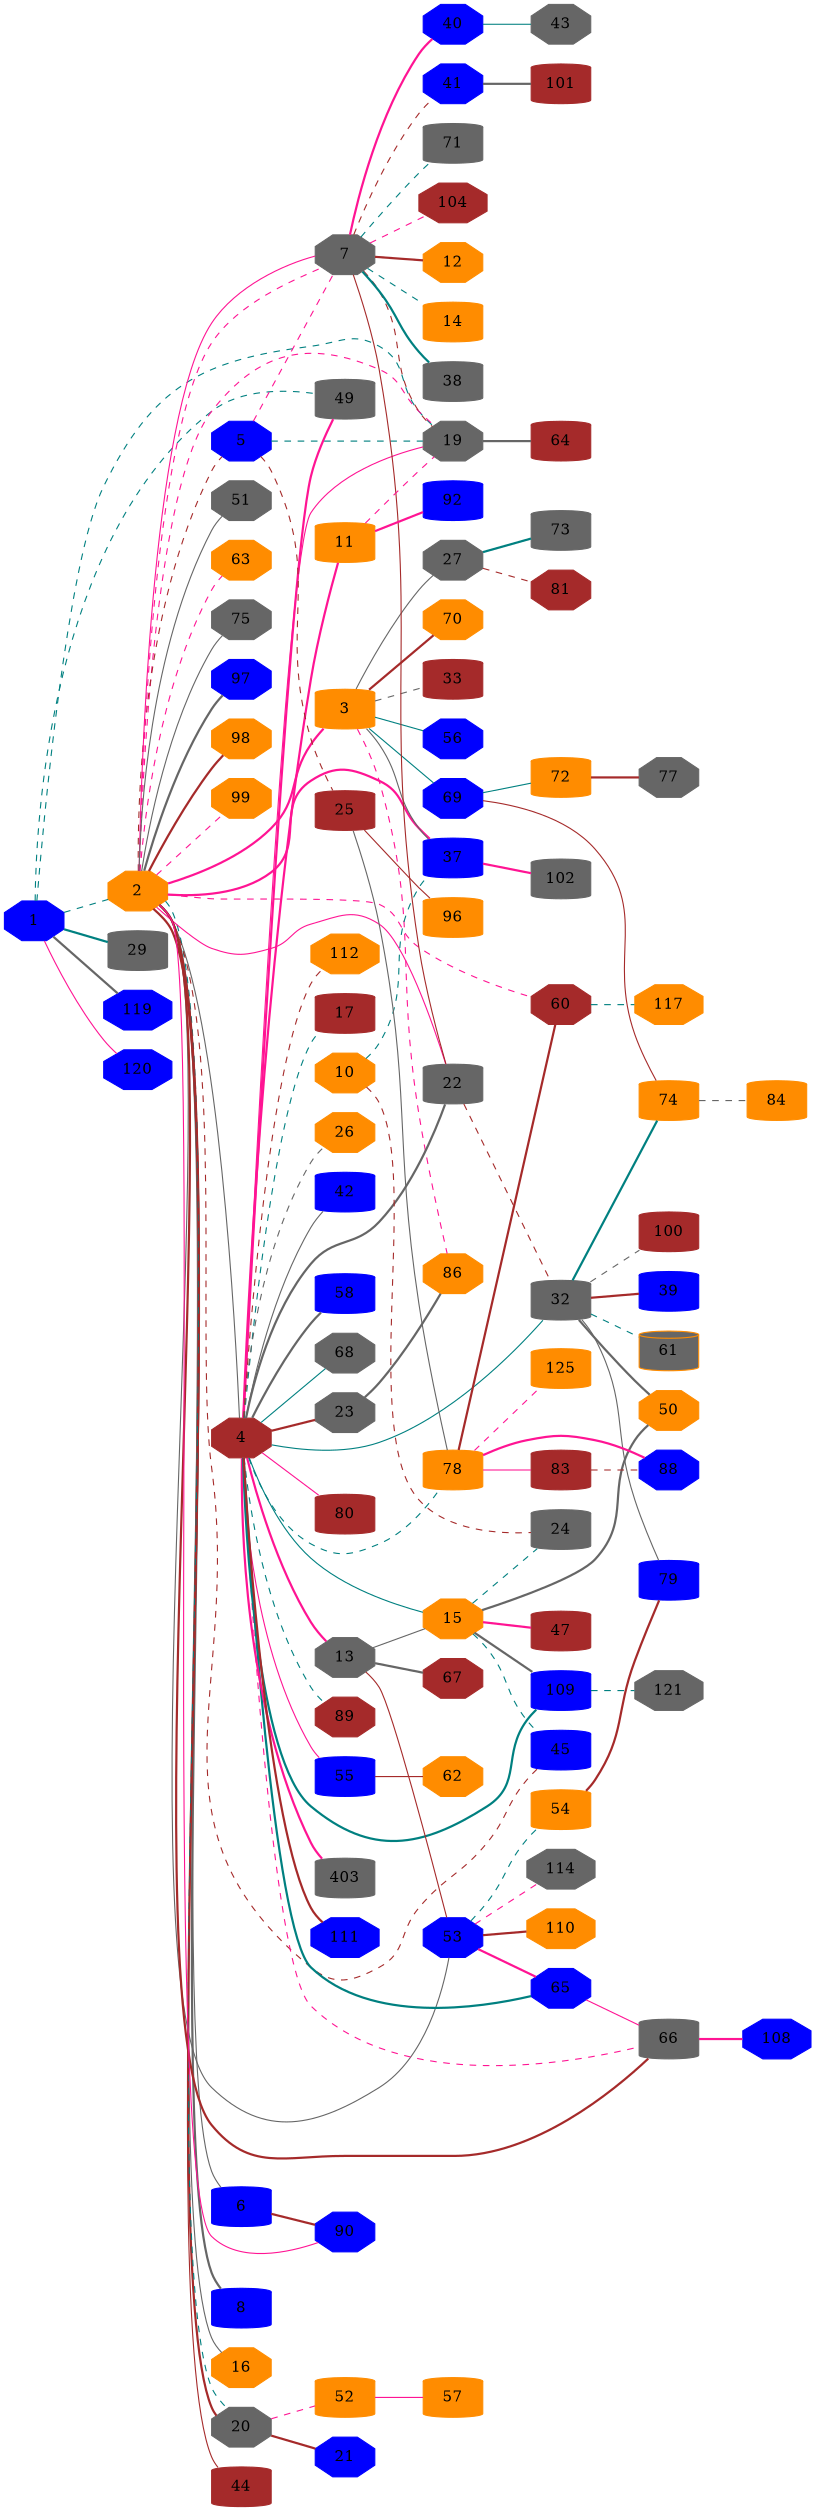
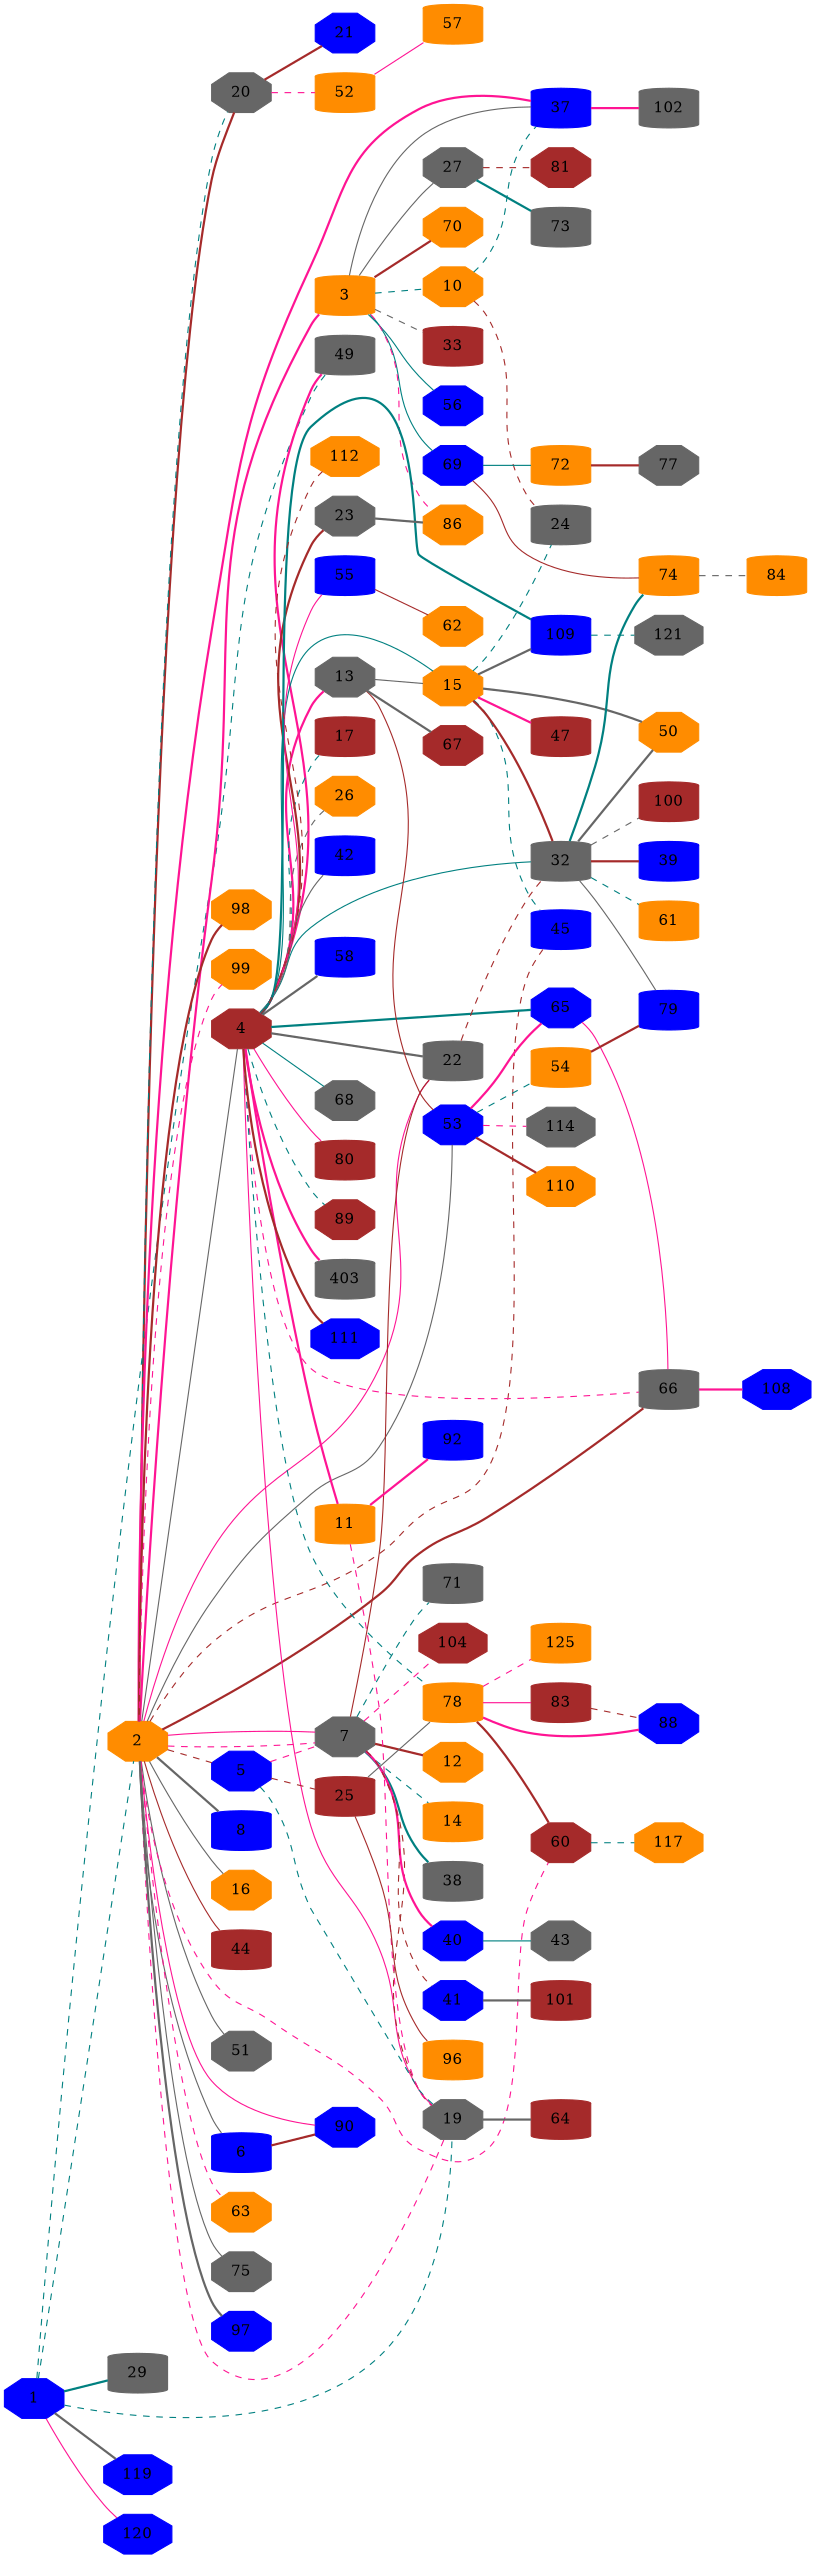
edge "10" -- "3": added
edge "15" -- "32": added
node "61": fillcolor gray40 -> darkorange
